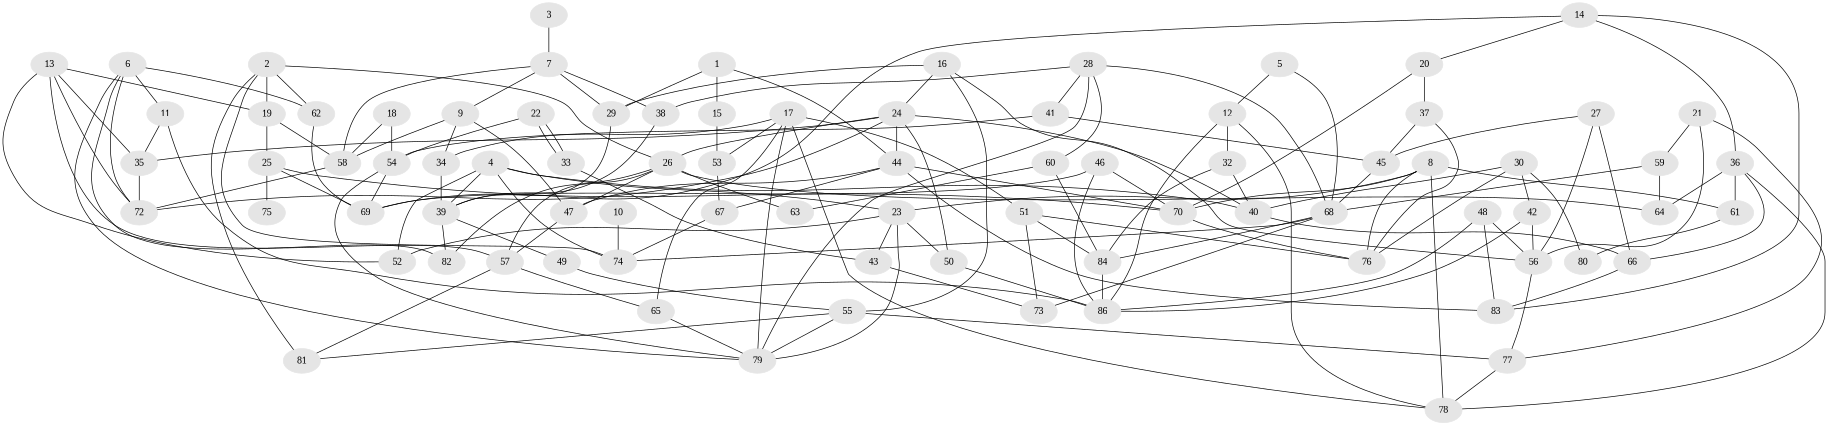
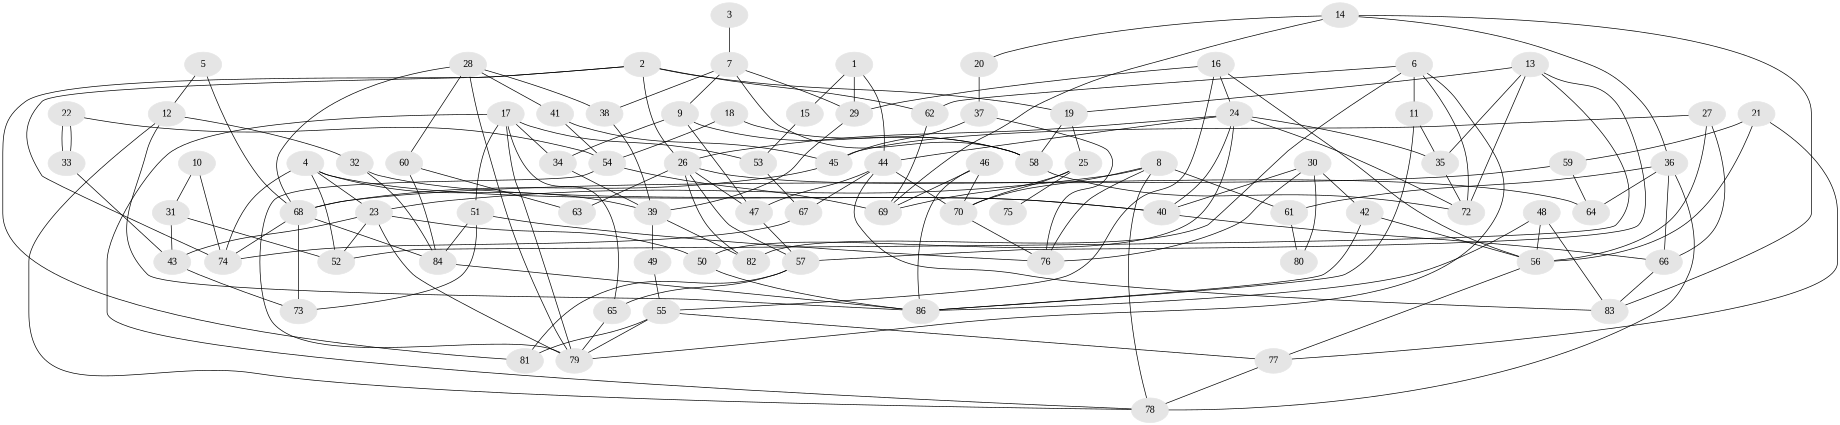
edge "20" -- "70": removed
node "31": added
